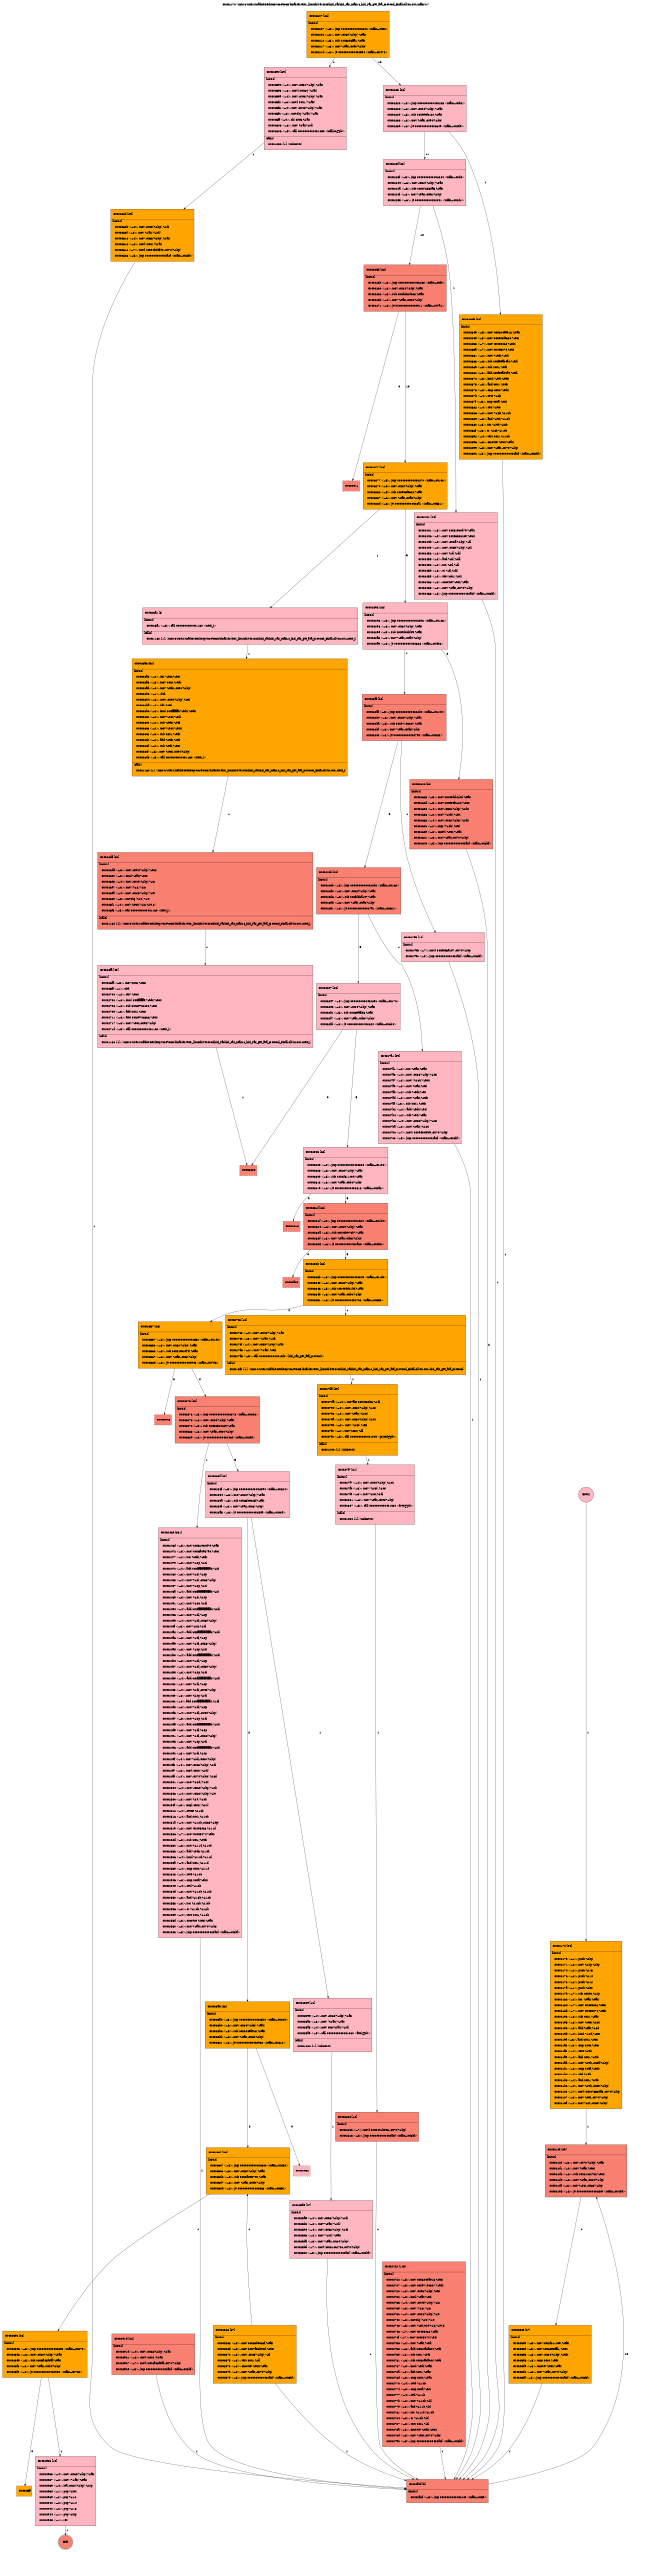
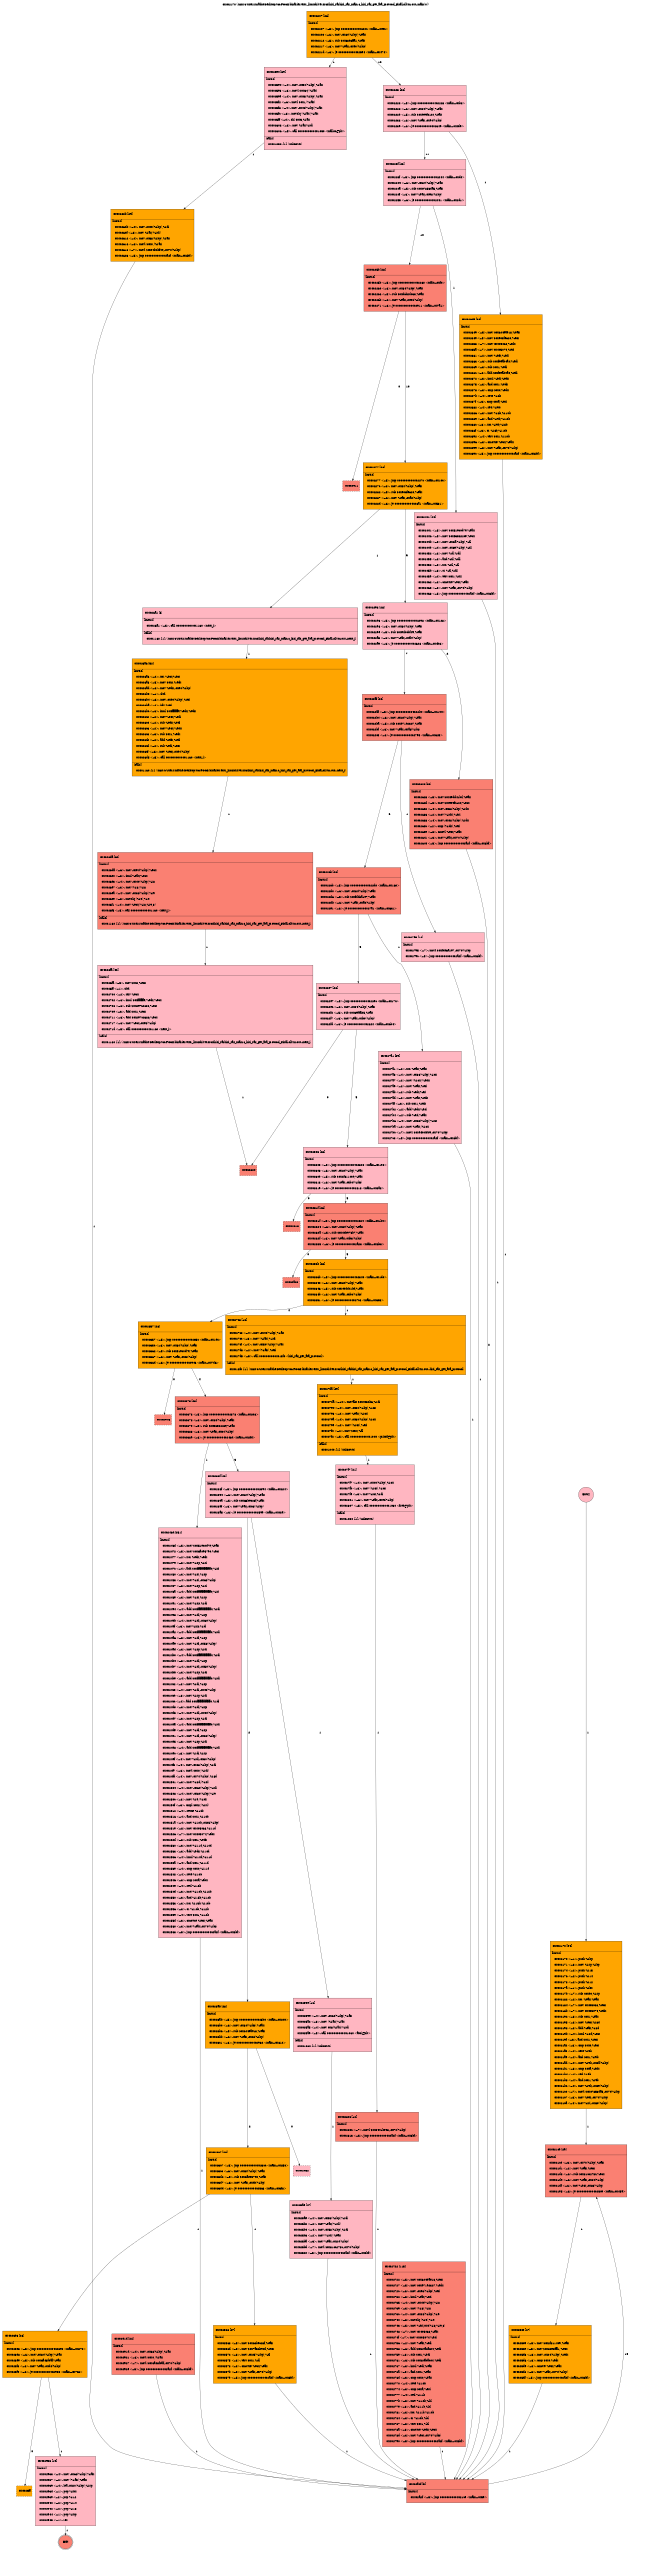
edge "0x402568 [27]" -> "0x4023c7 [28]": reversed
